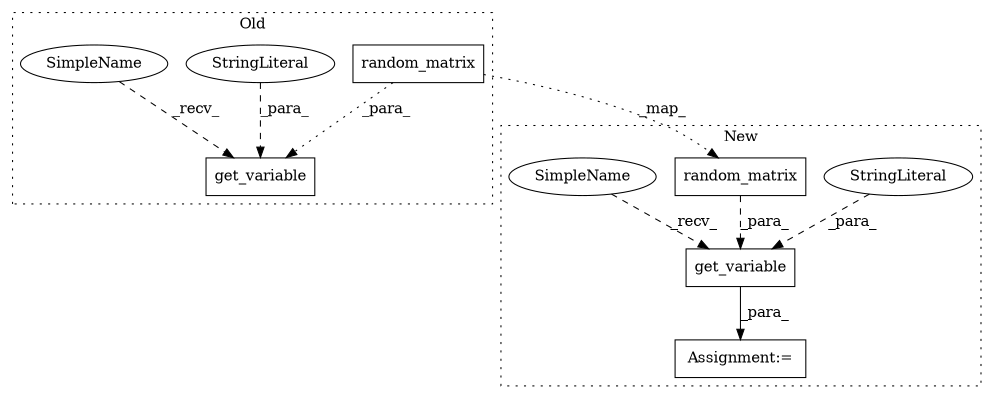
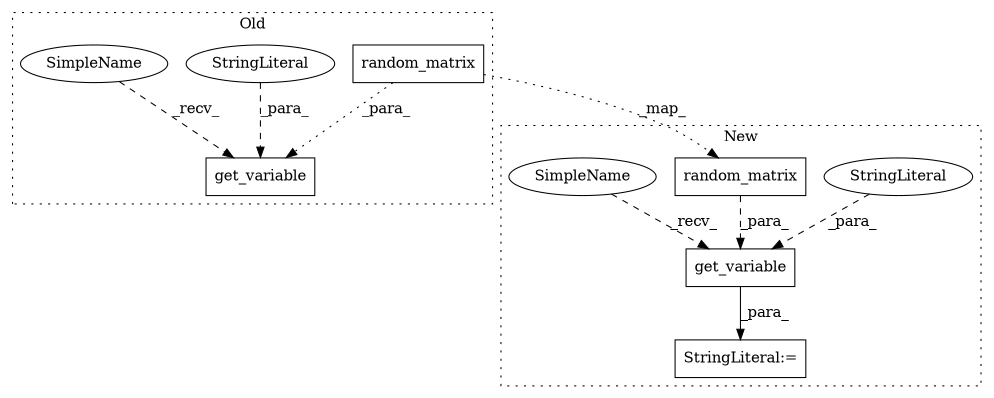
node "Assignment:=": label "Assignment:=" -> "StringLiteral:="
